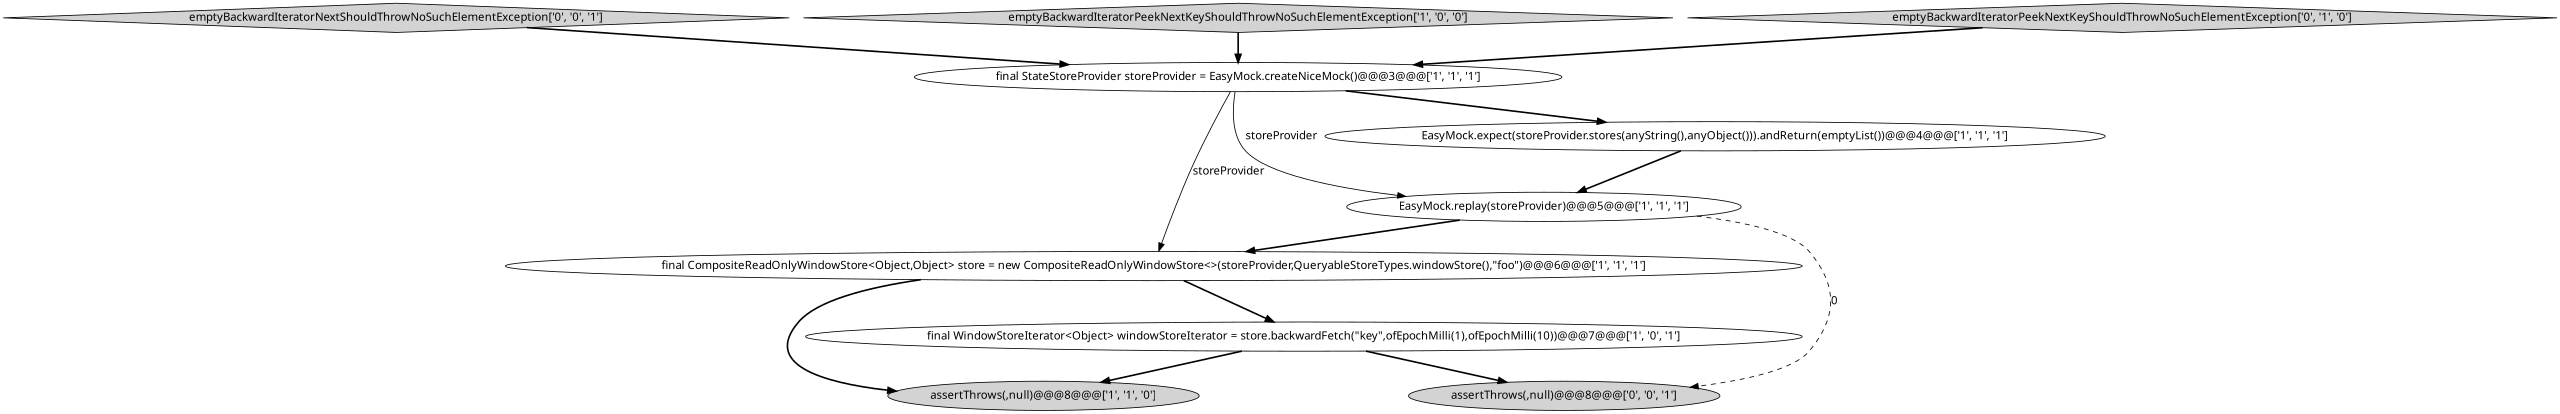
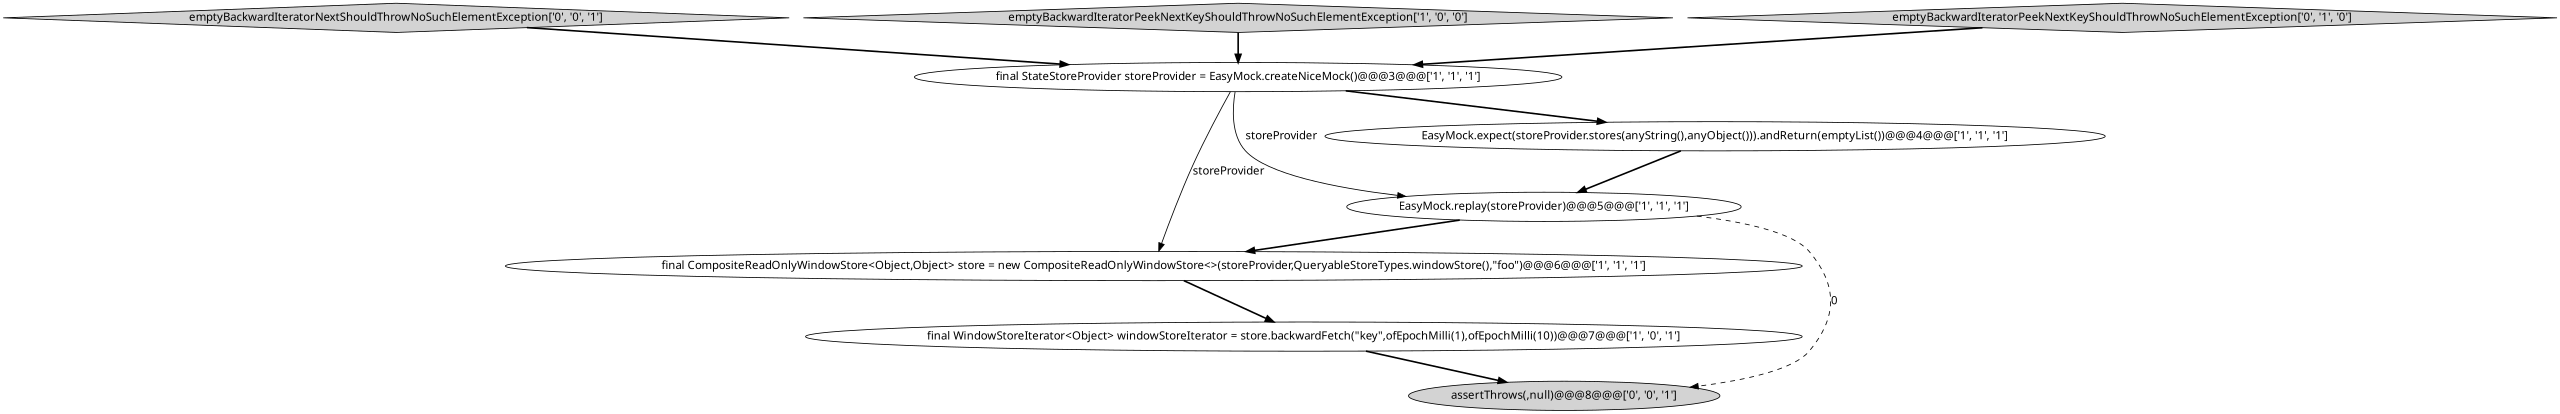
node "assertThrows(,null)@@@8@@@['1', '1', '0']": removed
